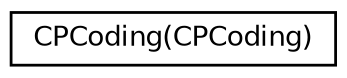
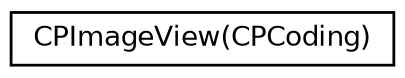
node "CPCoding(CPCoding)": label "CPCoding(CPCoding)" -> "CPImageView(CPCoding)"
